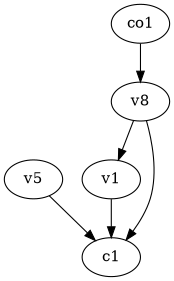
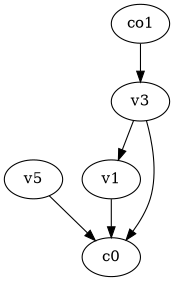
node "v8": label "v8" -> "v3"
node "c1": label "c1" -> "c0"
